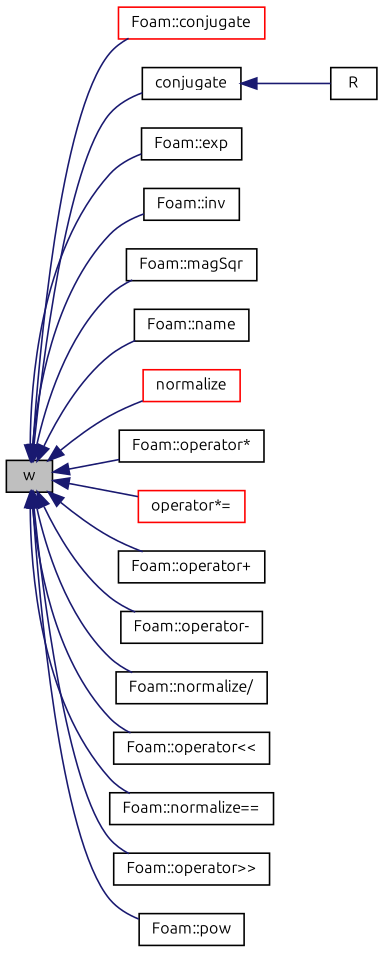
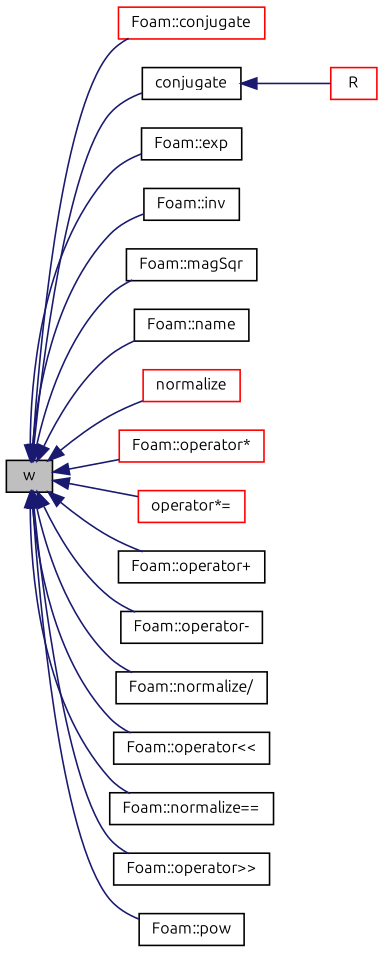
node "R": color black -> red
node "Foam::operator*": color black -> red
